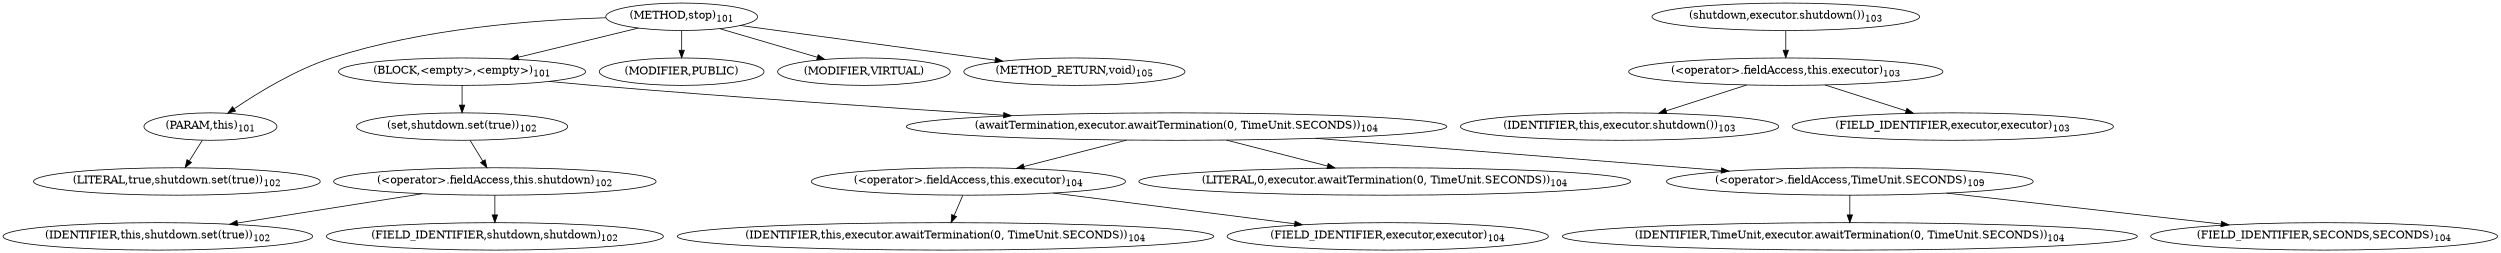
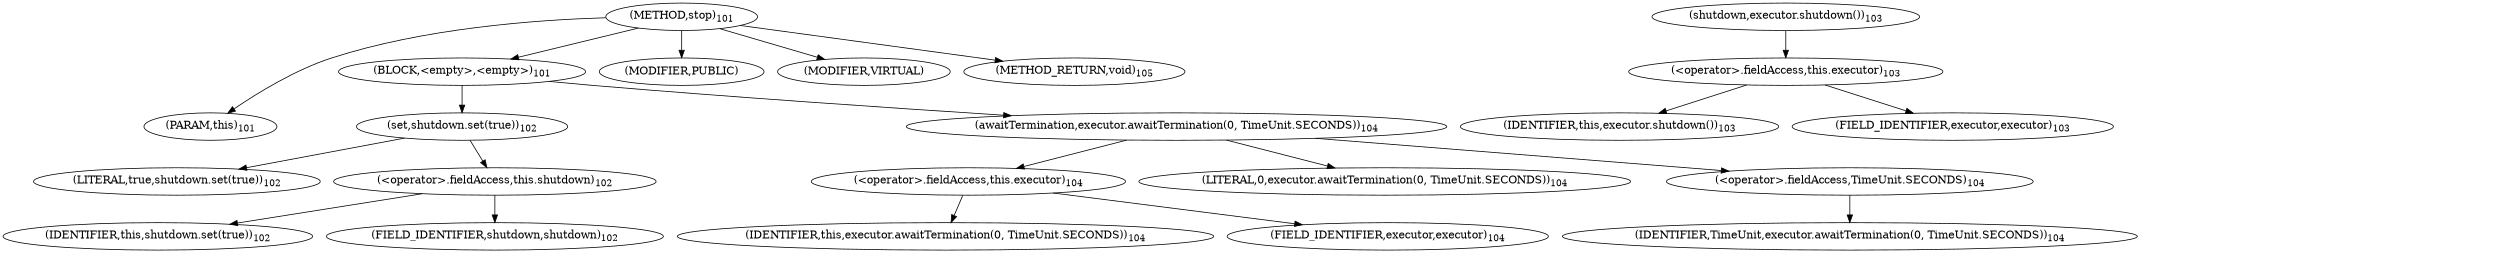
edge "(PARAM,this)" -> "(LITERAL,true,shutdown.set(true))": now "(set,shutdown.set(true))" -> "(LITERAL,true,shutdown.set(true))"
node "(<operator>.fieldAccess,TimeUnit.SECONDS)": text "109" -> "104"
node "(FIELD_IDENTIFIER,SECONDS,SECONDS)": removed
